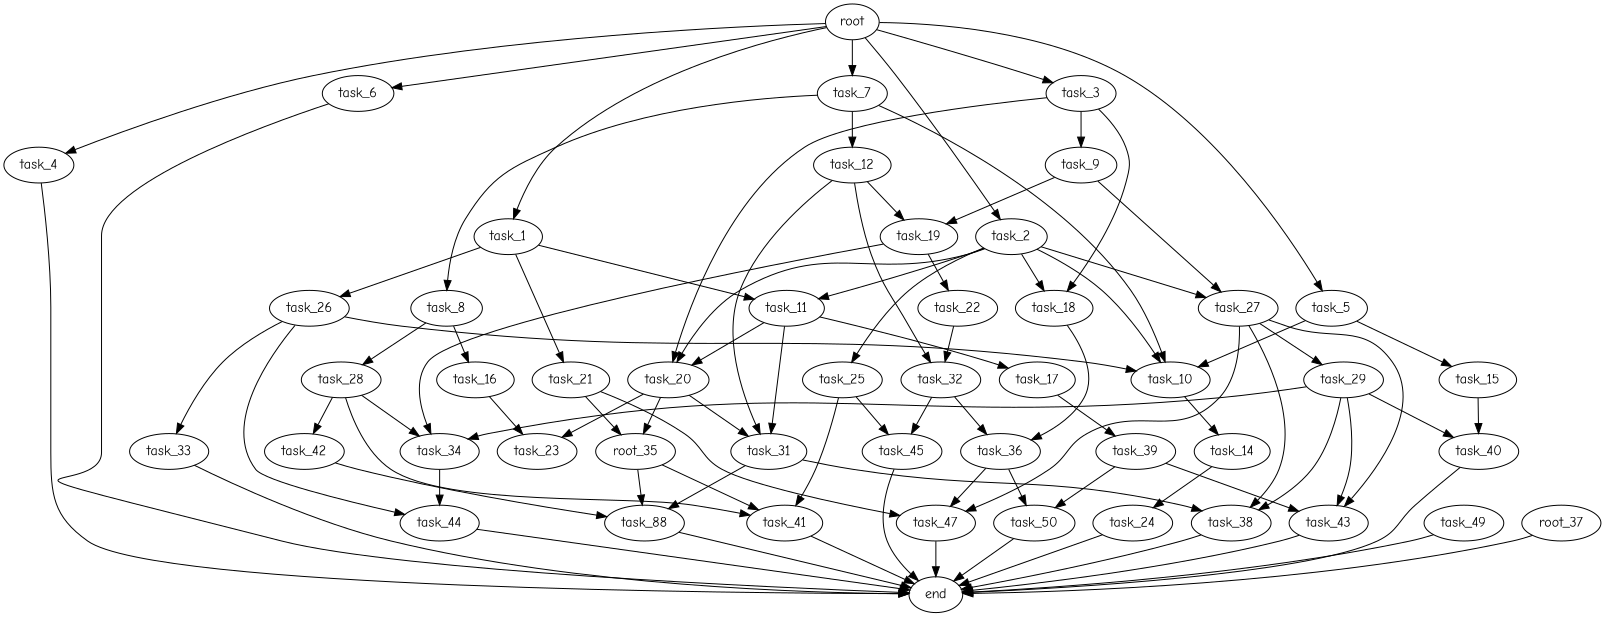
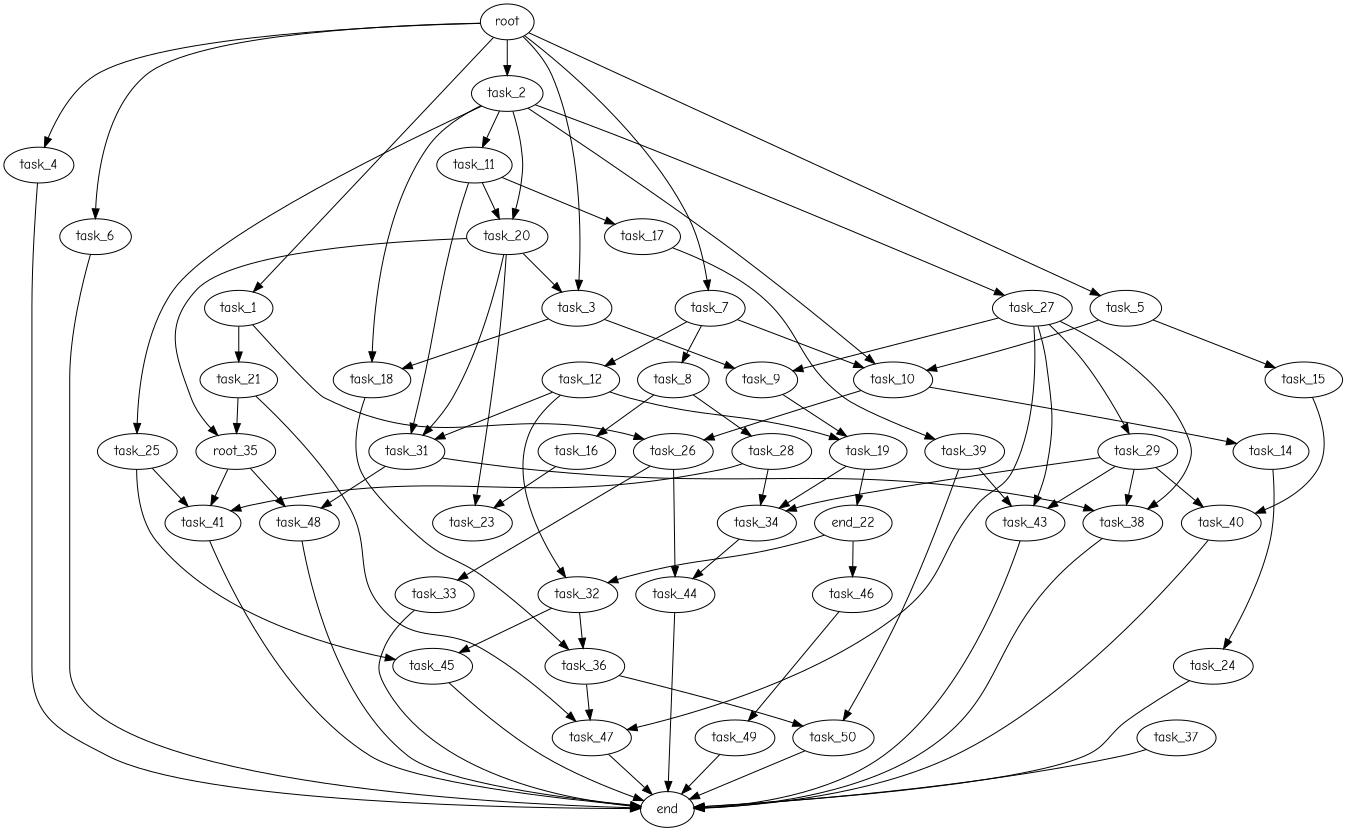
edge "task_3" -> "task_20": reversed
edge "task_9" -> "task_27": reversed
edge "task_1" -> "task_11": removed
node "task_22": label "task_22" -> "end_22"
edge "task_26" -> "task_10": reversed
node "task_42": removed
node "task_88": label "task_88" -> "task_48"
node "root_37": label "root_37" -> "task_37"
node "task_46": added
